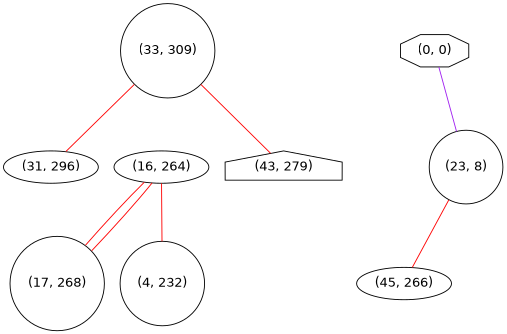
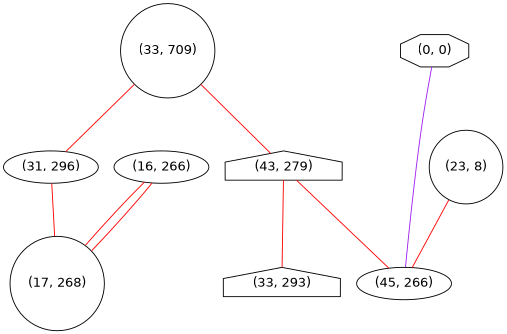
node "(33, 309)": label "(33, 309)" -> "(33, 709)"
edge "(0, 0)" -- "(23, 8)": now "(0, 0)" -- "(45, 266)"
node "(16, 264)": label "(16, 264)" -> "(16, 266)"
edge "(31, 296)" -- "(17, 268)": added
edge "(43, 279)" -- "(45, 266)": added
node "(4, 232)": removed
node "(33, 293)": added
